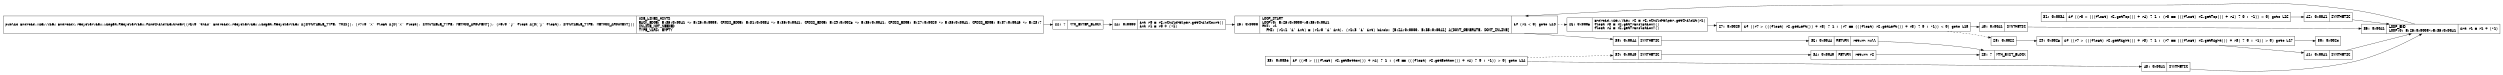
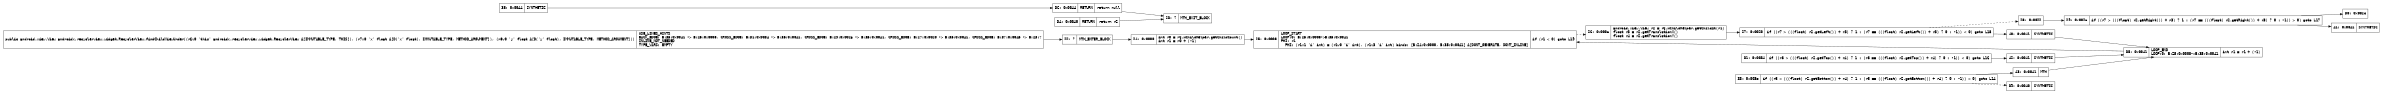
edge "25: 0x0008" -> "38: 0x0044": removed
edge "41: 0x0041" -> "35: 0x0041": removed
edge "39: 0x0040" -> "34: 0x0040": removed
node "43: 0x0041": text "SYNTHETIC" -> "MTH"
